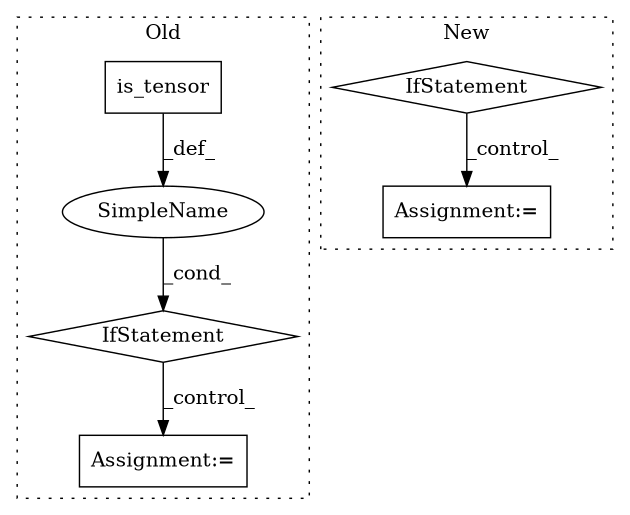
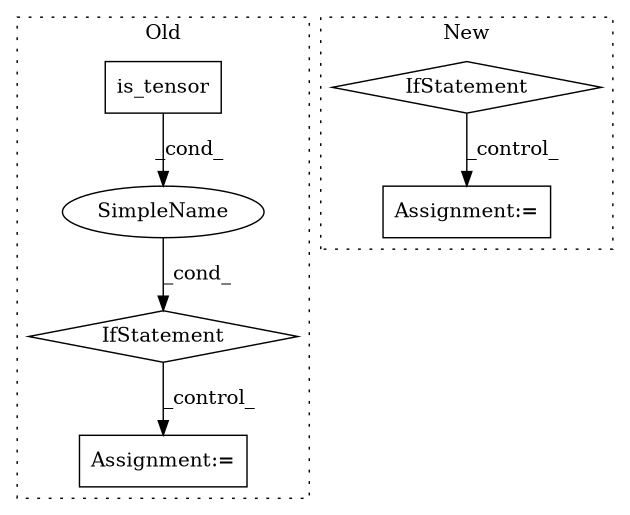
edge "is_tensor" -> "SimpleName": label "_def_" -> "_cond_"
